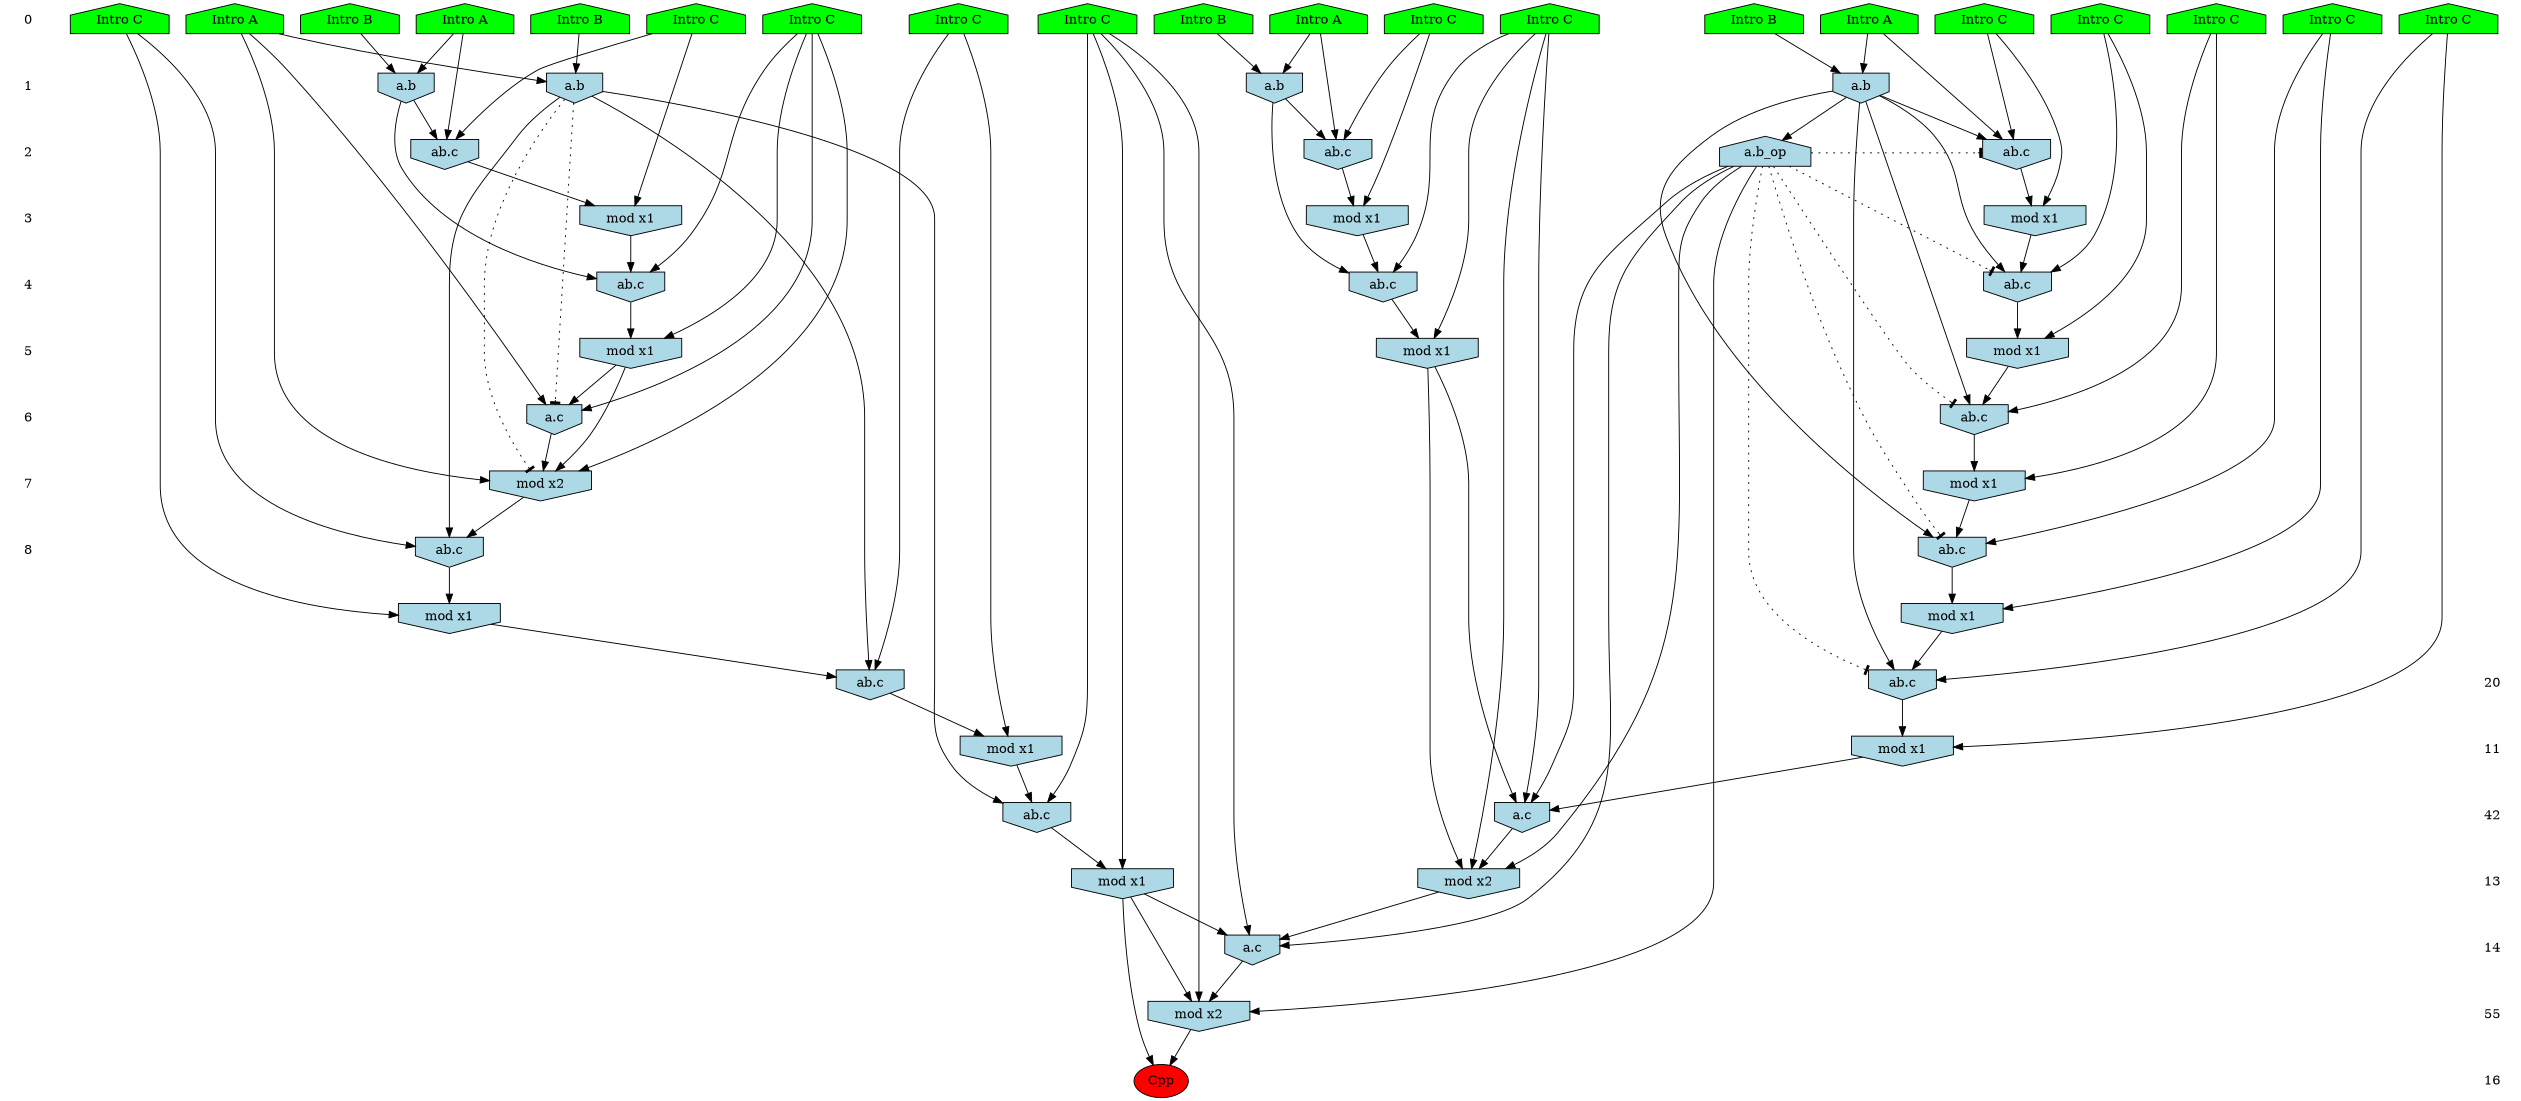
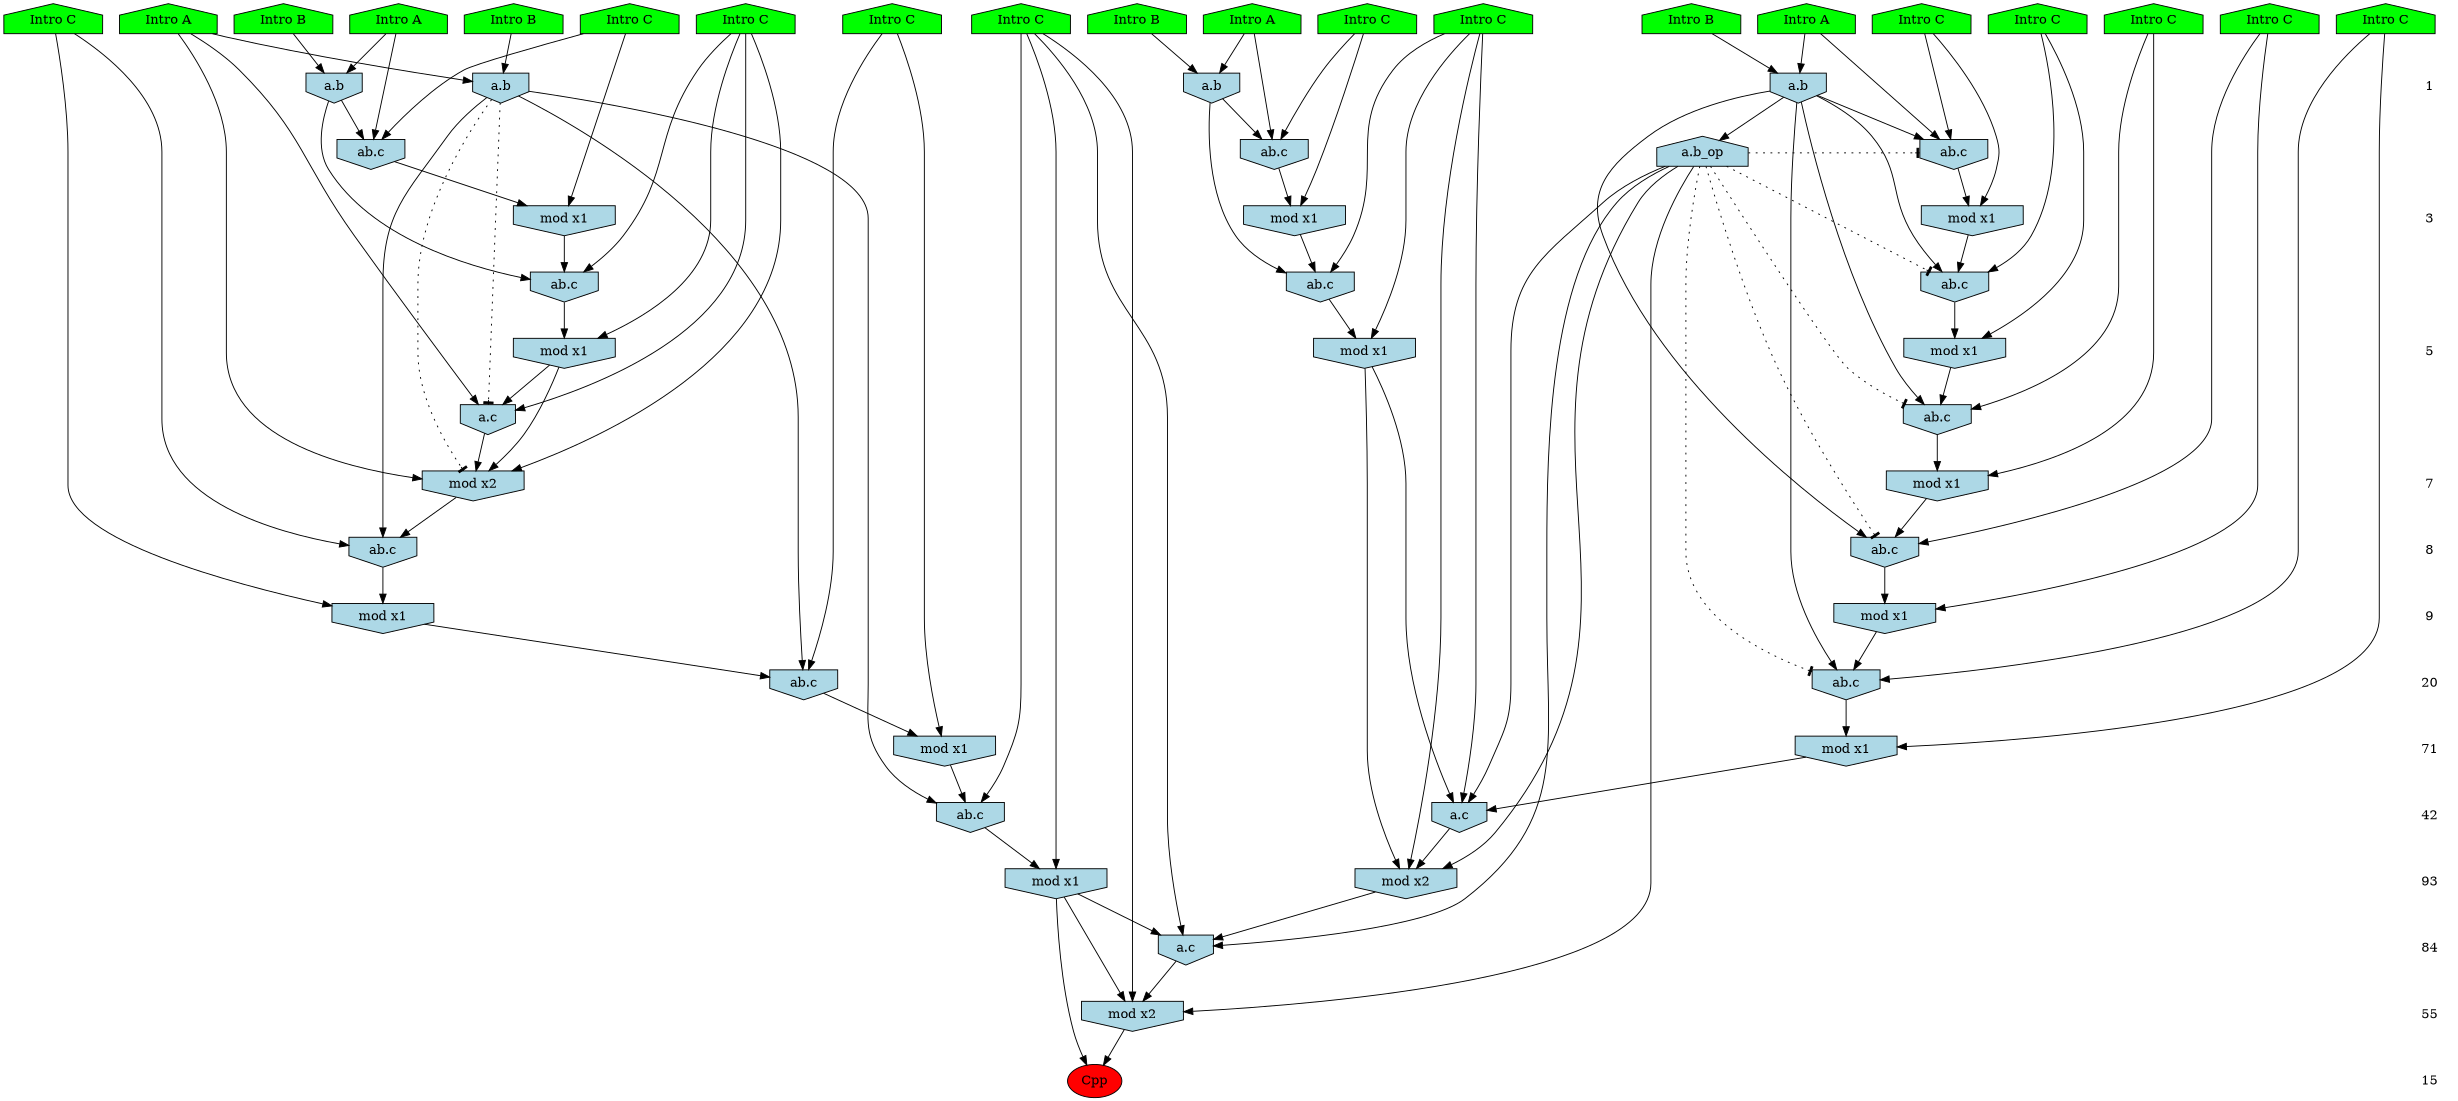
node "0": removed
node "2": removed
node "4": removed
node "6": removed
node "9": added
node "11": label "11" -> "71"
node "13": label "13" -> "93"
node "14": label "14" -> "84"
node "16": label "16" -> "15"
